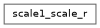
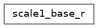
node "scale1_scale_r": label "scale1_scale_r" -> "scale1_base_r"
